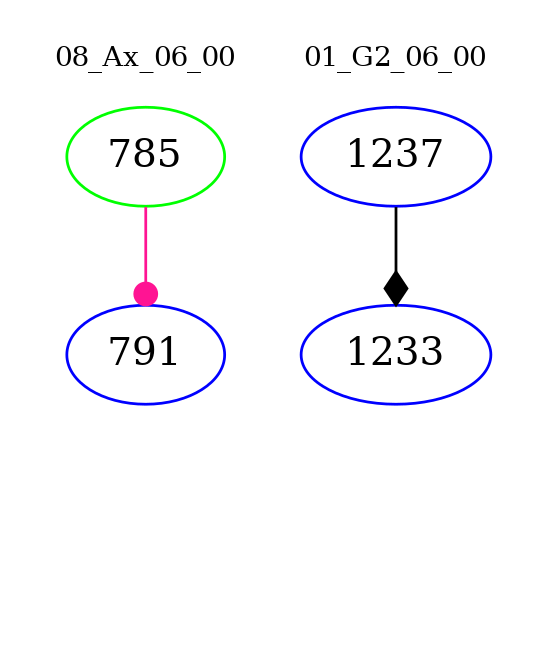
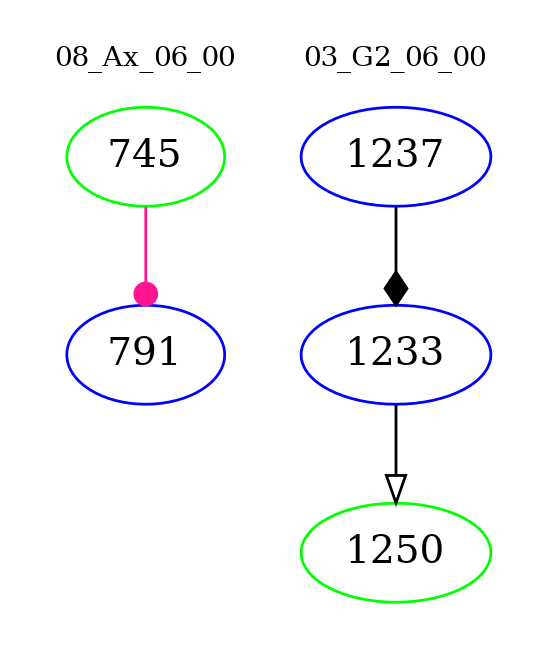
cluster "01_G2_06_00": label "01_G2_06_00" -> "03_G2_06_00"
node "785": label "785" -> "745"
node "1250": added
